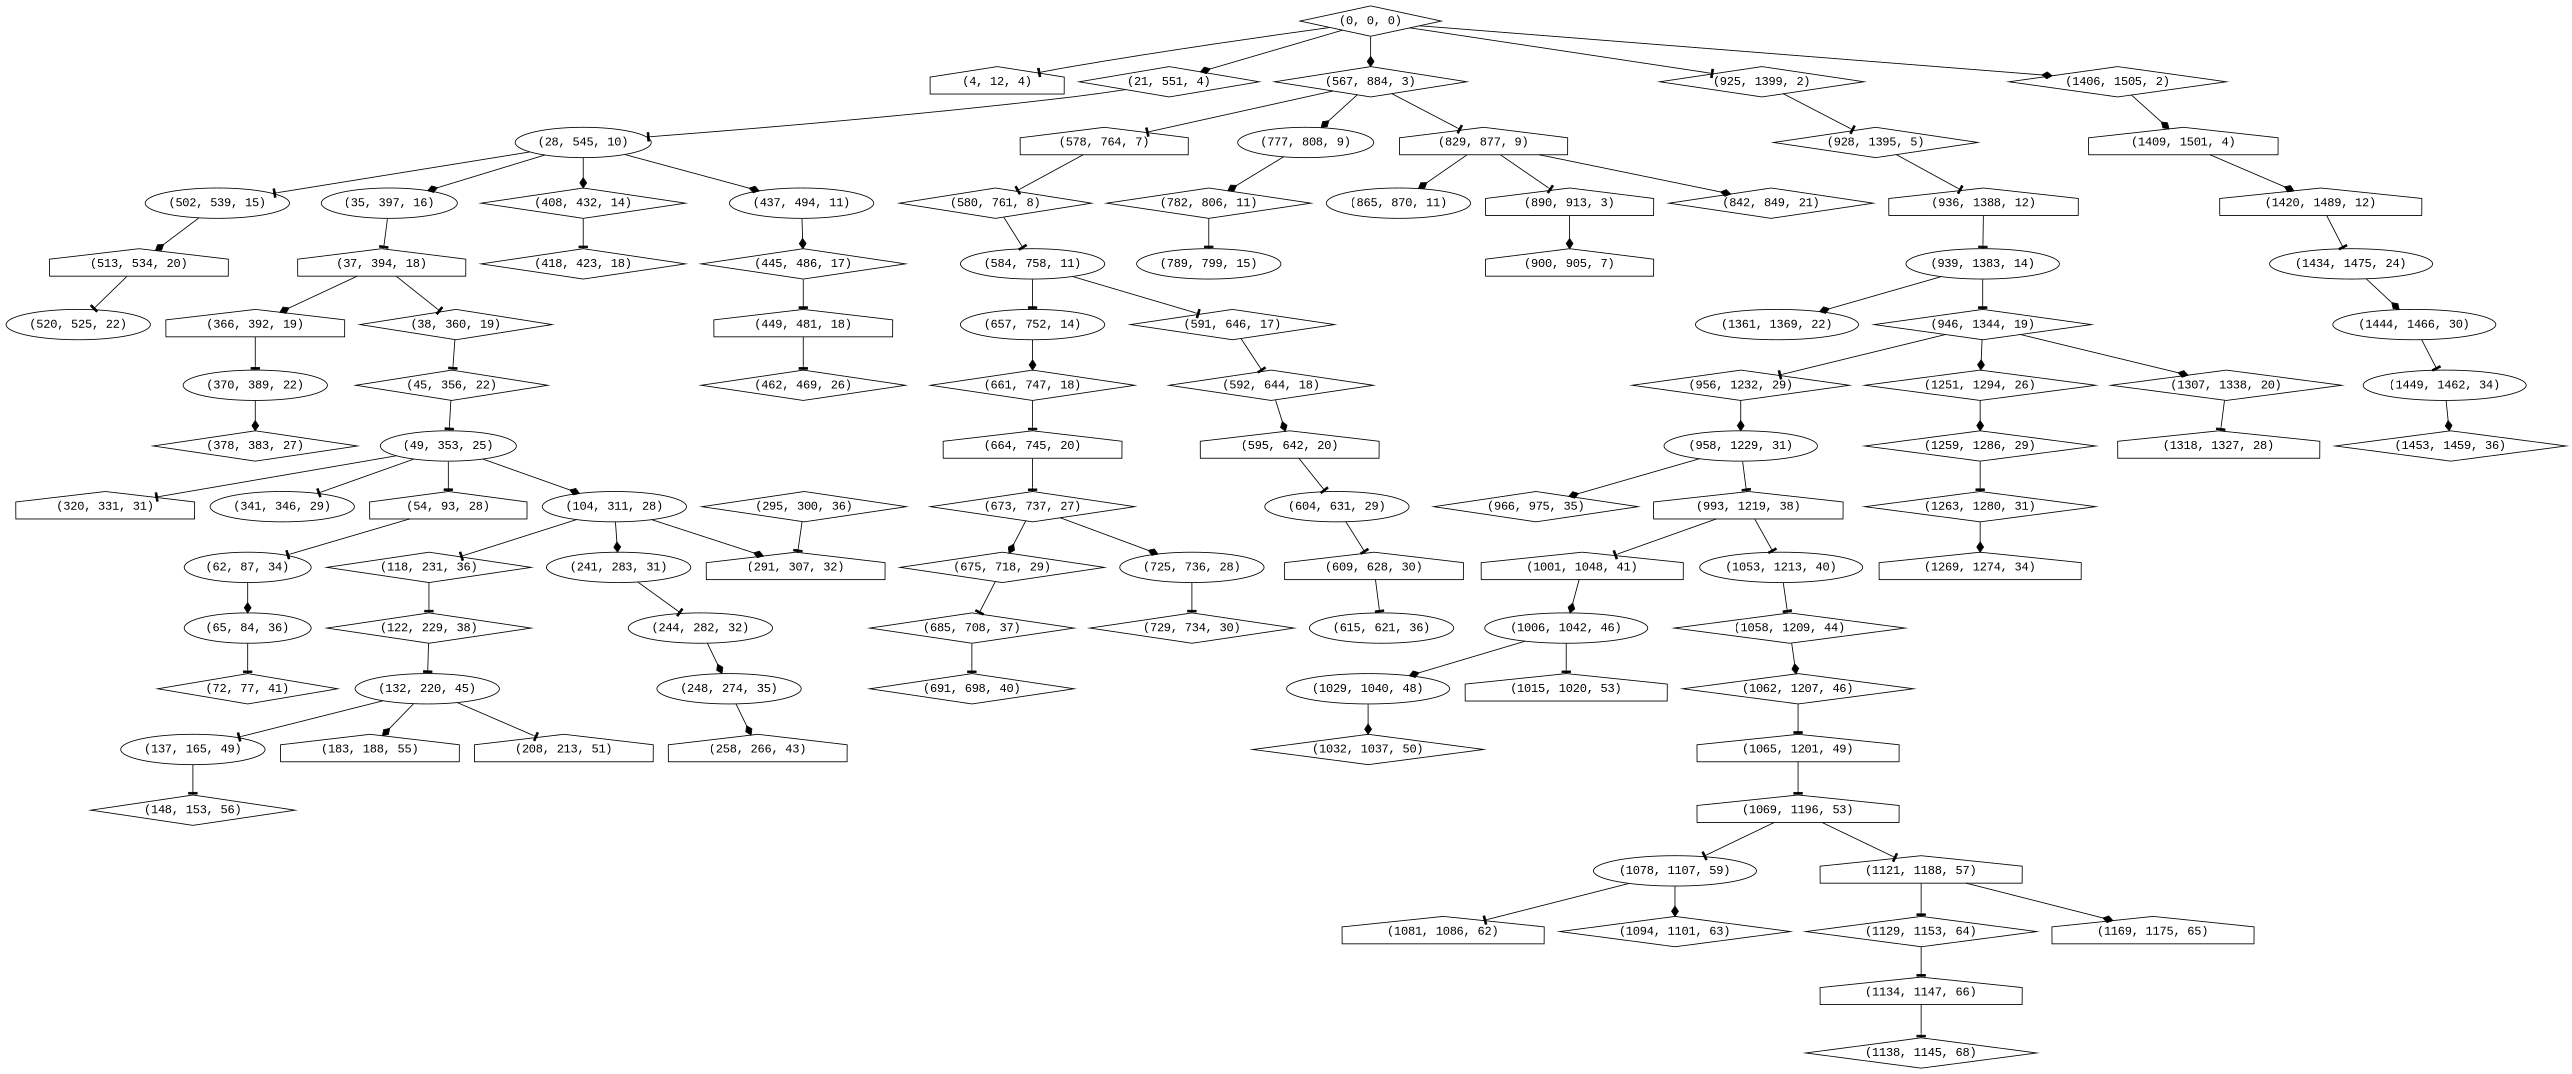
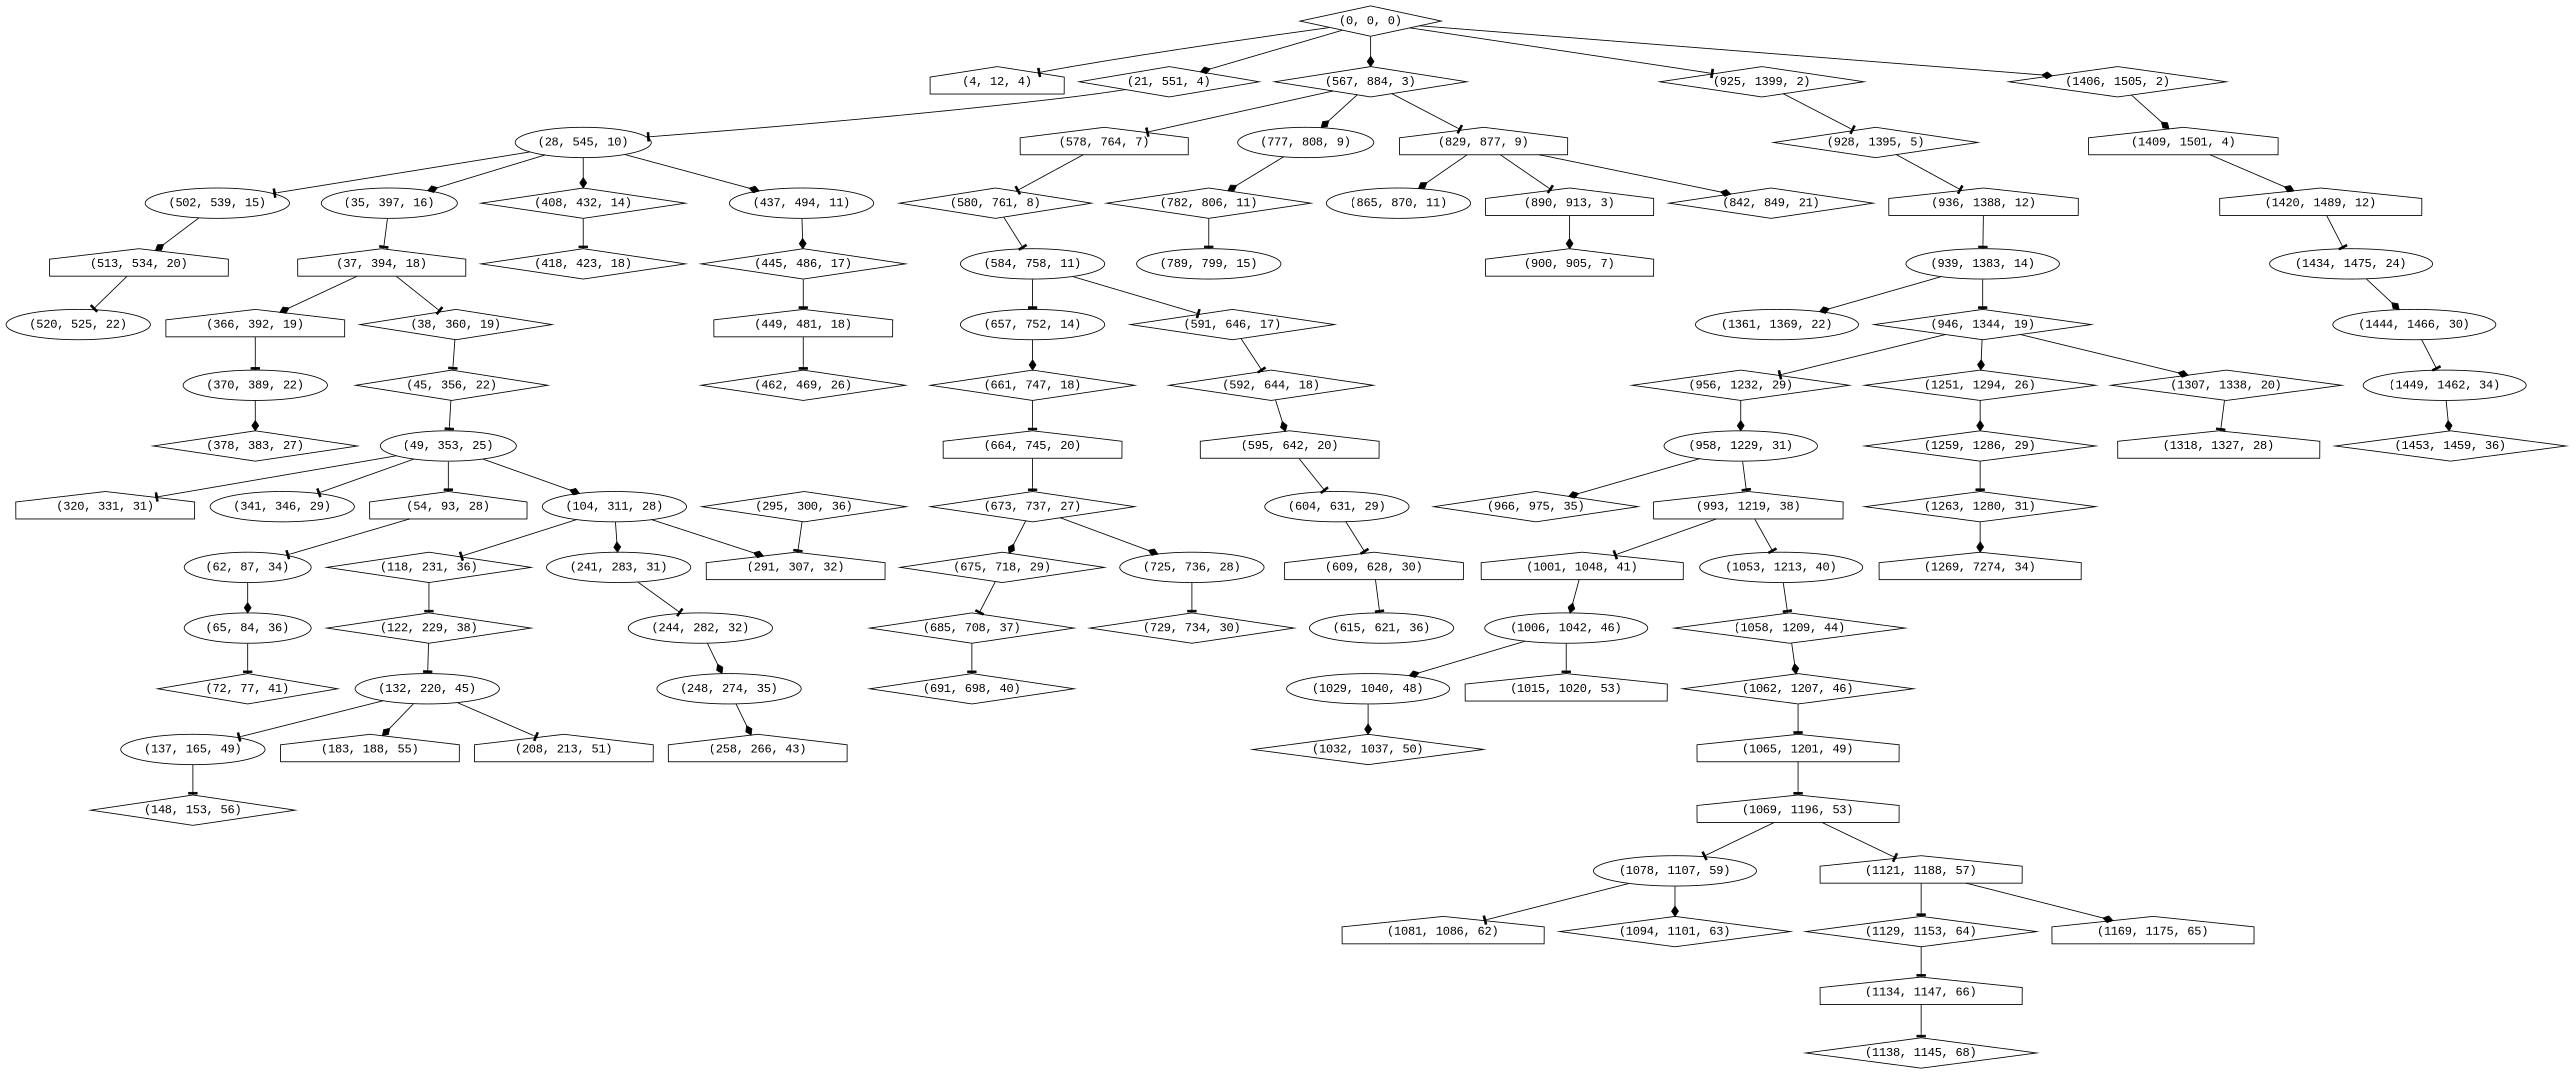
node "(1269, 1274, 34)": label "(1269, 1274, 34)" -> "(1269, 7274, 34)"
